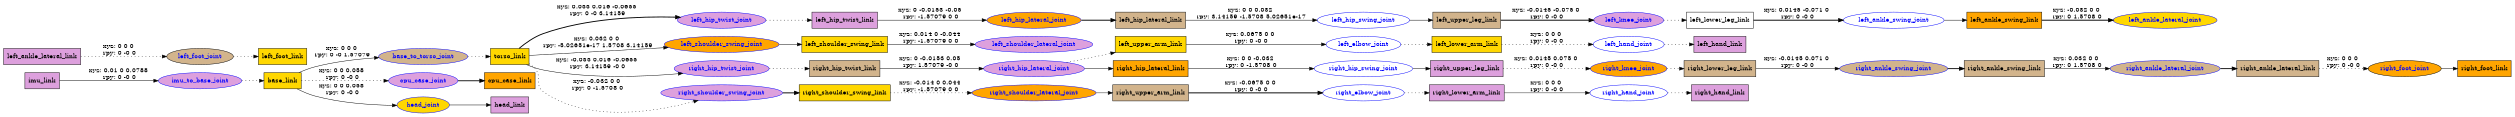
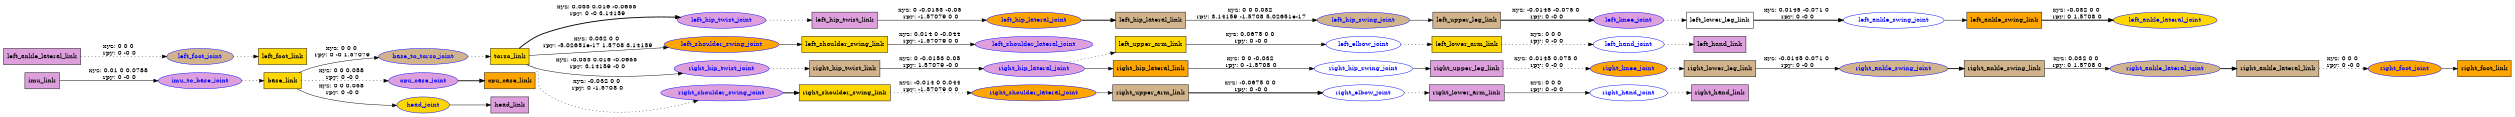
node "left_hip_swing_joint": fillcolor white -> tan
node "left_foot_joint": color black -> blue
node "right_foot_joint": color black -> blue
